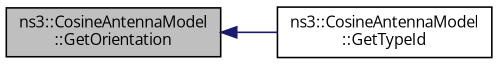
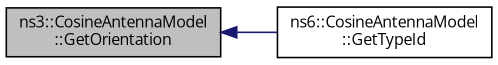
node "ns3::CosineAntennaModel ::GetTypeId": label "ns3::CosineAntennaModel ::GetTypeId" -> "ns6::CosineAntennaModel ::GetTypeId"
